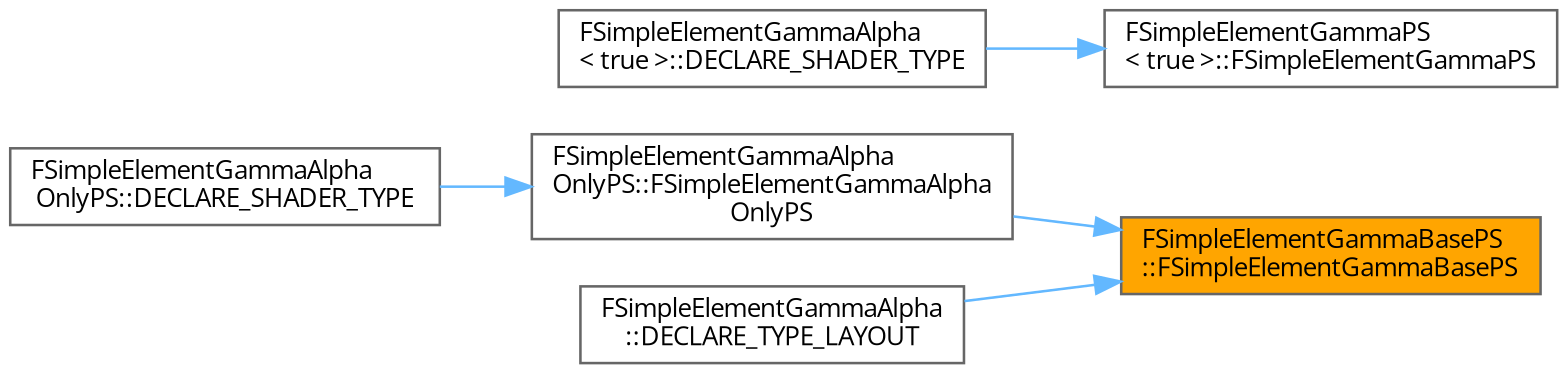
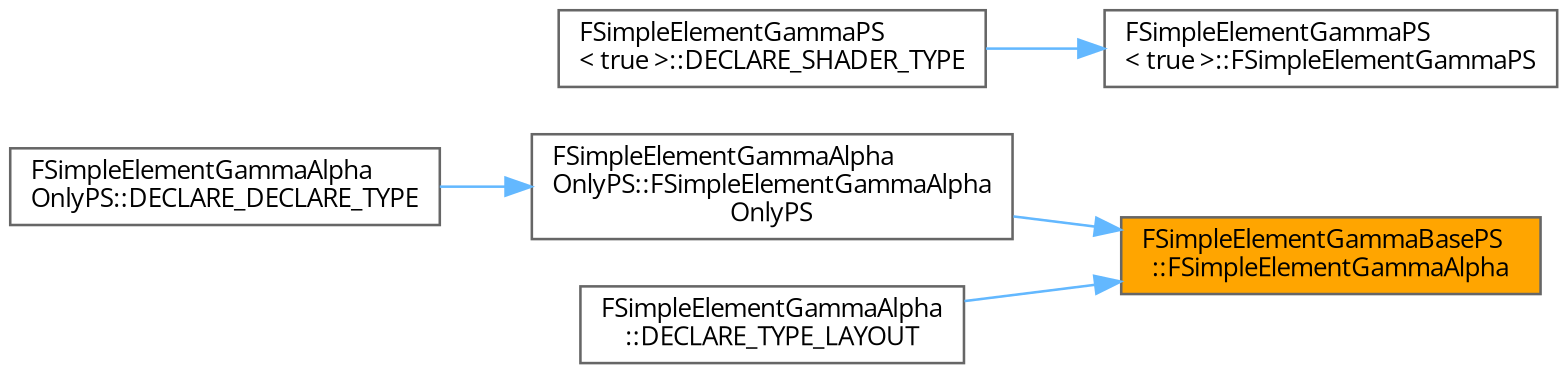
node "FSimpleElementGammaAlpha < true >::DECLARE_SHADER_TYPE": label "FSimpleElementGammaAlpha < true >::DECLARE_SHADER_TYPE" -> "FSimpleElementGammaPS < true >::DECLARE_SHADER_TYPE"
node "FSimpleElementGammaAlpha OnlyPS::DECLARE_SHADER_TYPE": label "FSimpleElementGammaAlpha OnlyPS::DECLARE_SHADER_TYPE" -> "FSimpleElementGammaAlpha OnlyPS::DECLARE_DECLARE_TYPE"
node "FSimpleElementGammaBasePS ::FSimpleElementGammaBasePS": label "FSimpleElementGammaBasePS ::FSimpleElementGammaBasePS" -> "FSimpleElementGammaBasePS ::FSimpleElementGammaAlpha"
